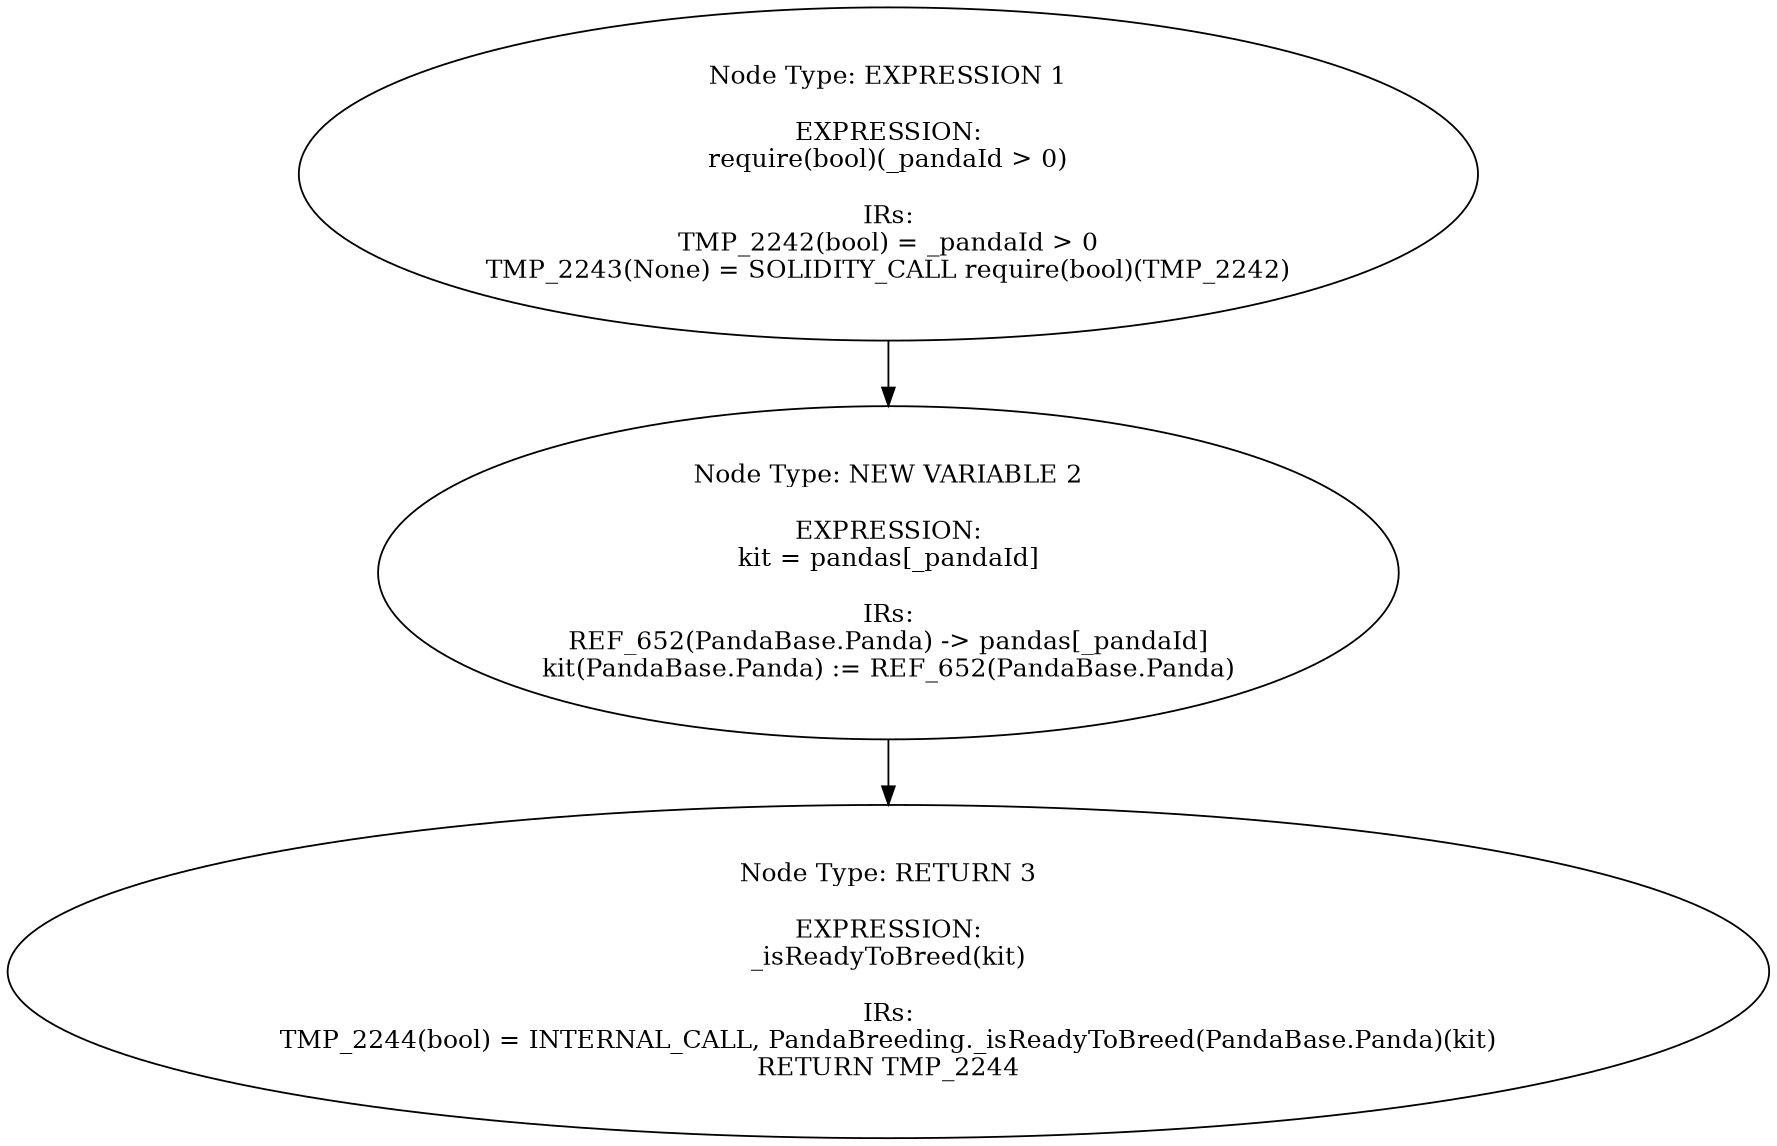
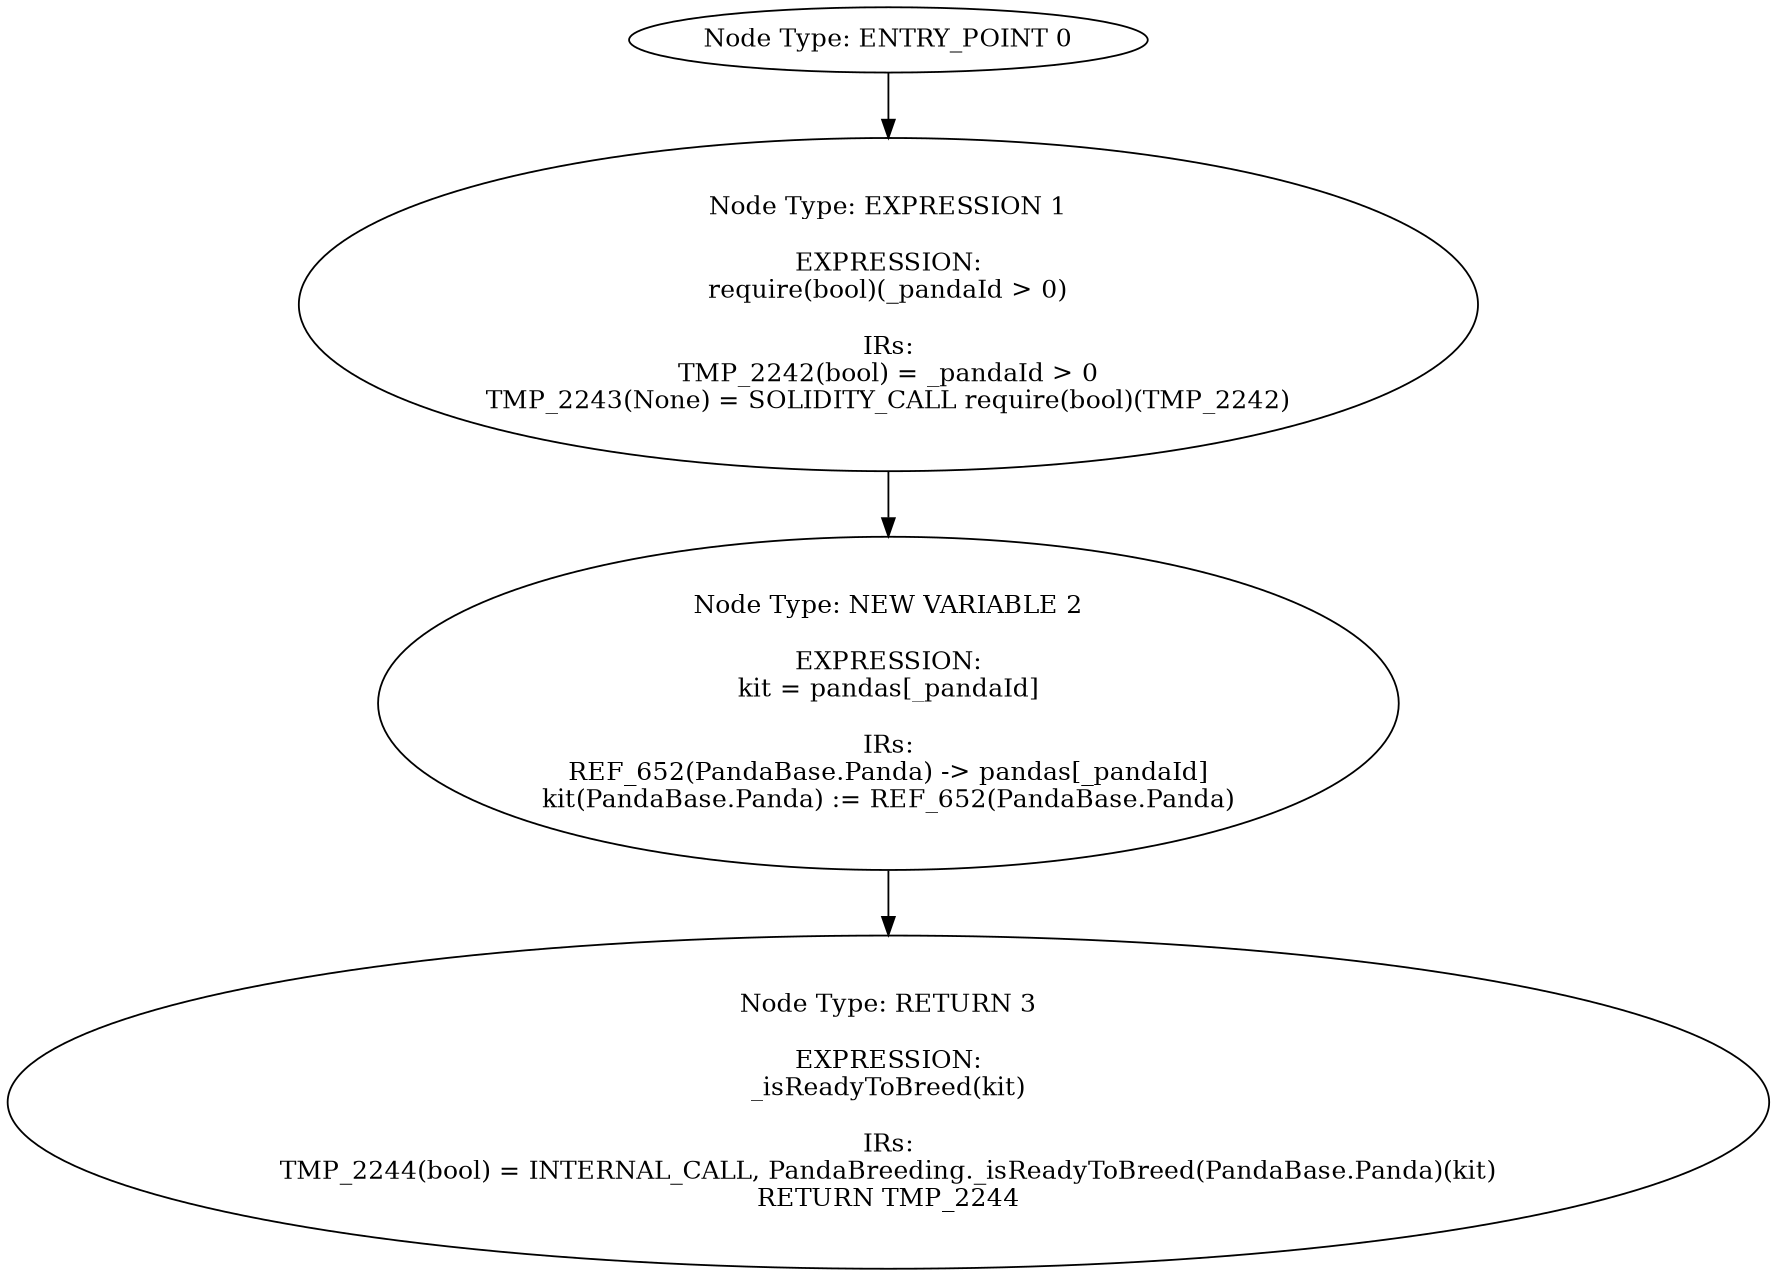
node "Node Type: ENTRY_POINT 0": added
